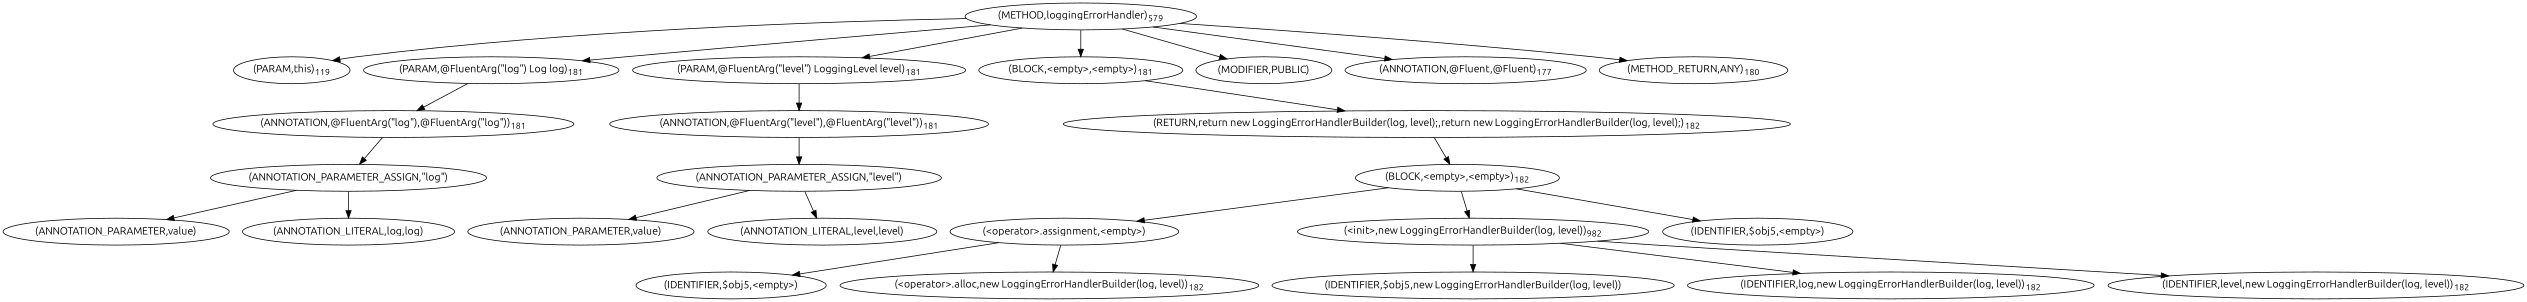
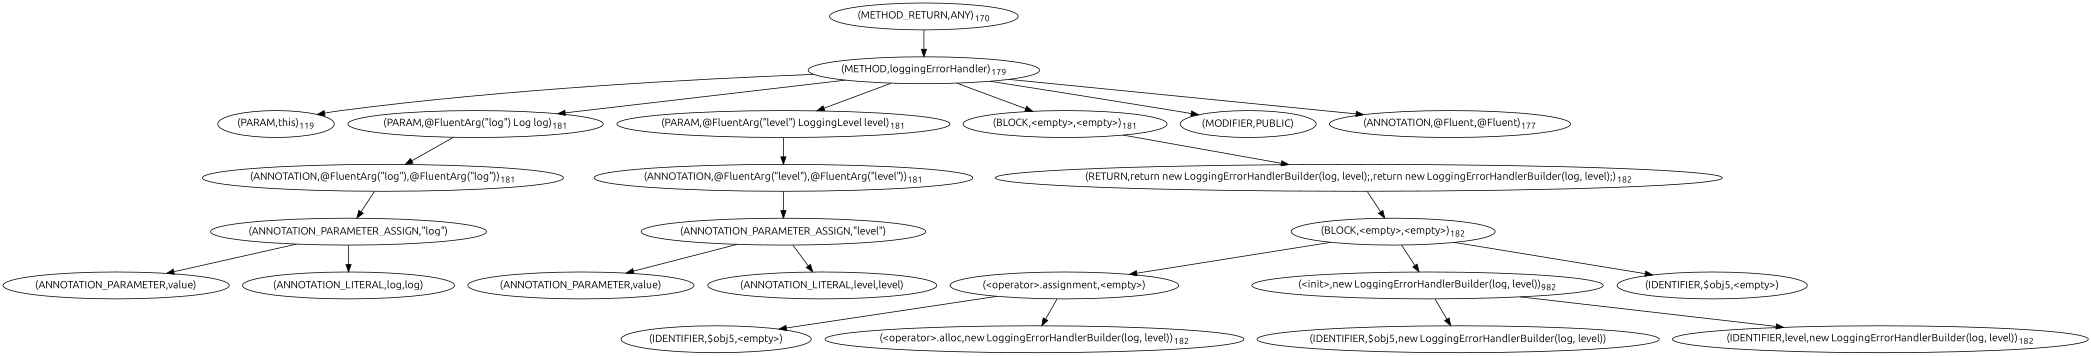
node "(METHOD,loggingErrorHandler)": text "579" -> "179"
edge "(METHOD,loggingErrorHandler)" -> "(METHOD_RETURN,ANY)": reversed
node "(METHOD_RETURN,ANY)": text "180" -> "170"
node "(IDENTIFIER,log,new LoggingErrorHandlerBuilder(log, level))": removed
